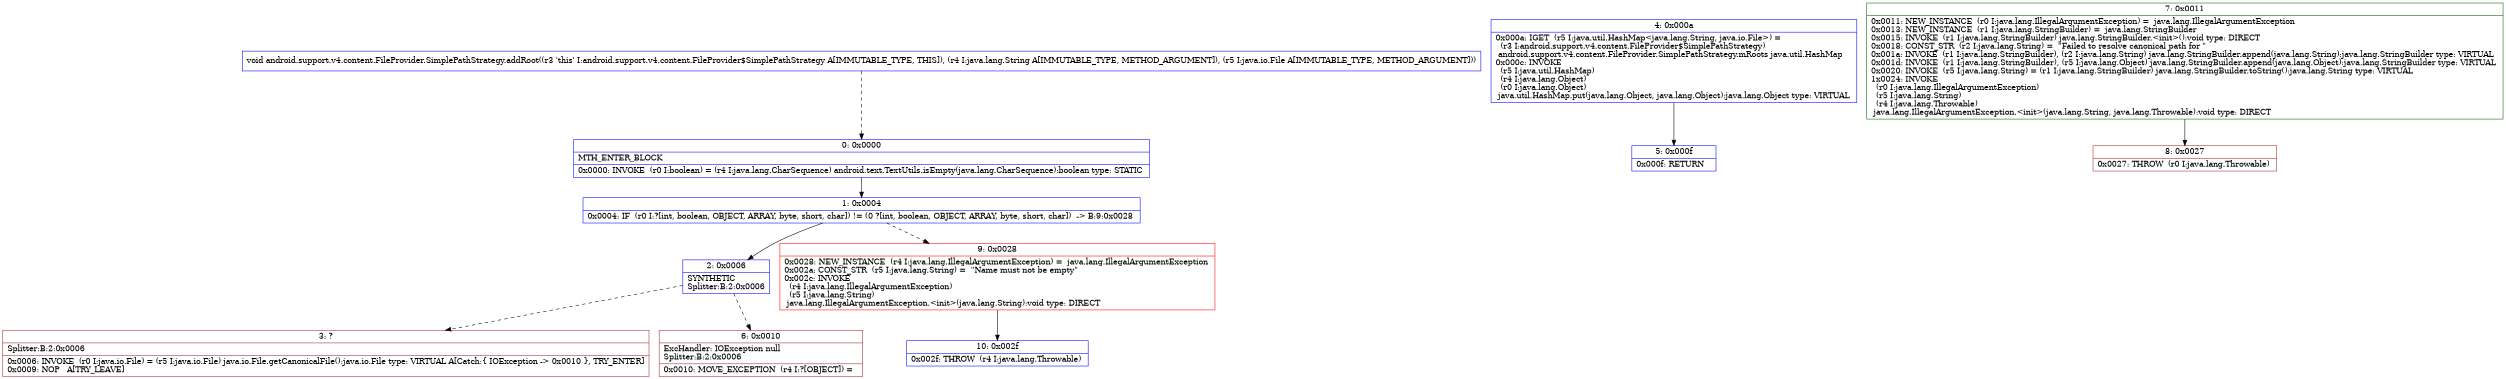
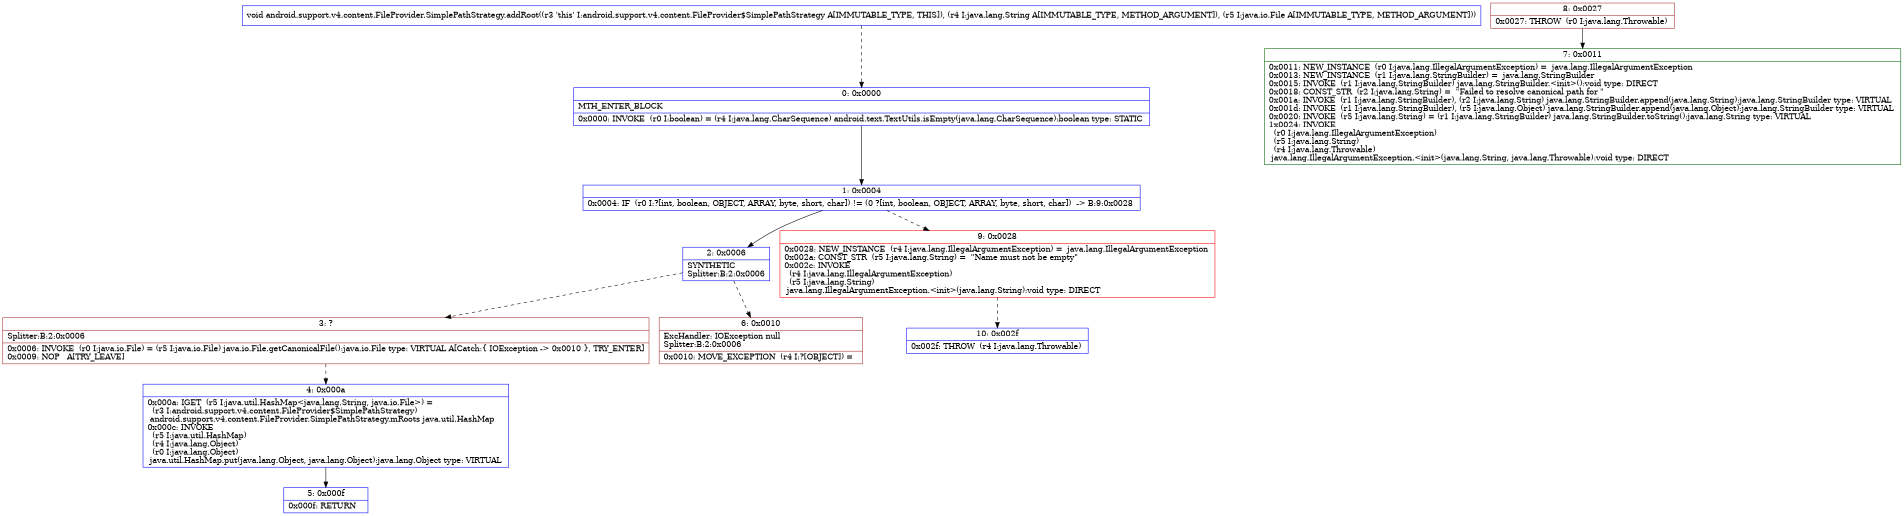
edge "7: 0x0011" -> "8: 0x0027": reversed
edge "9: 0x0028" -> "10: 0x002f": style solid -> dashed
edge "3: ?" -> "4: 0x000a": added
